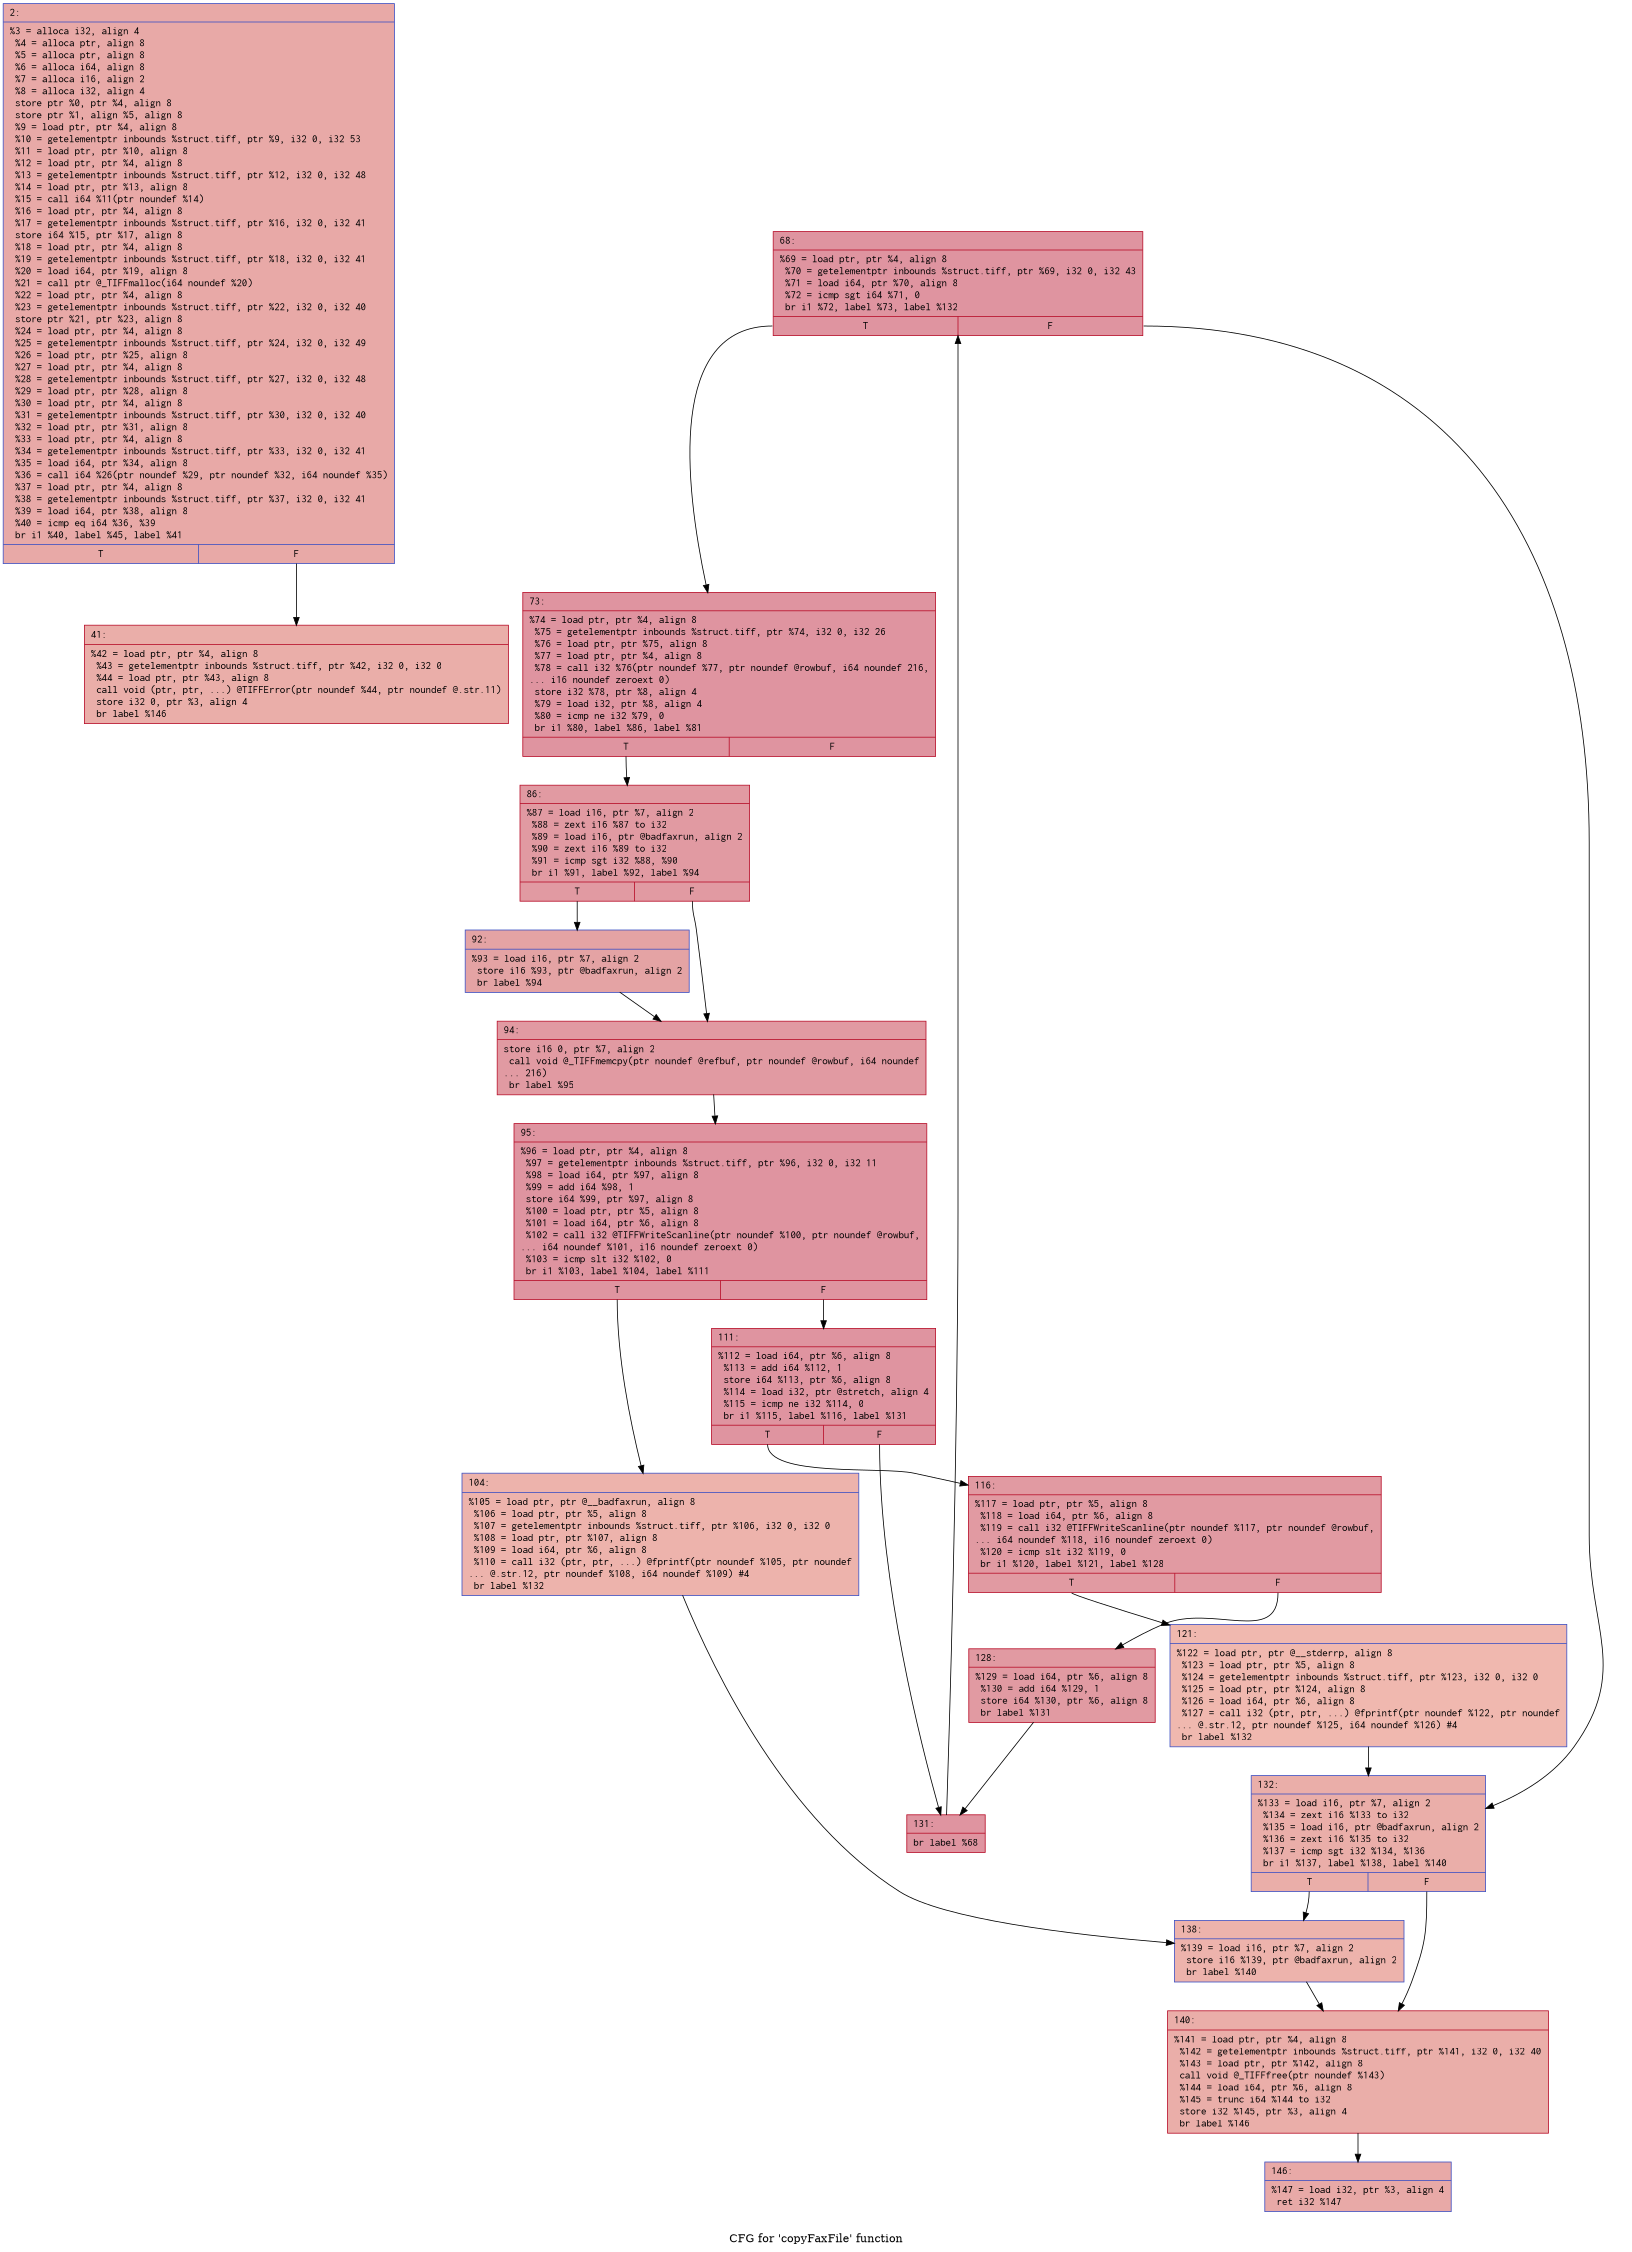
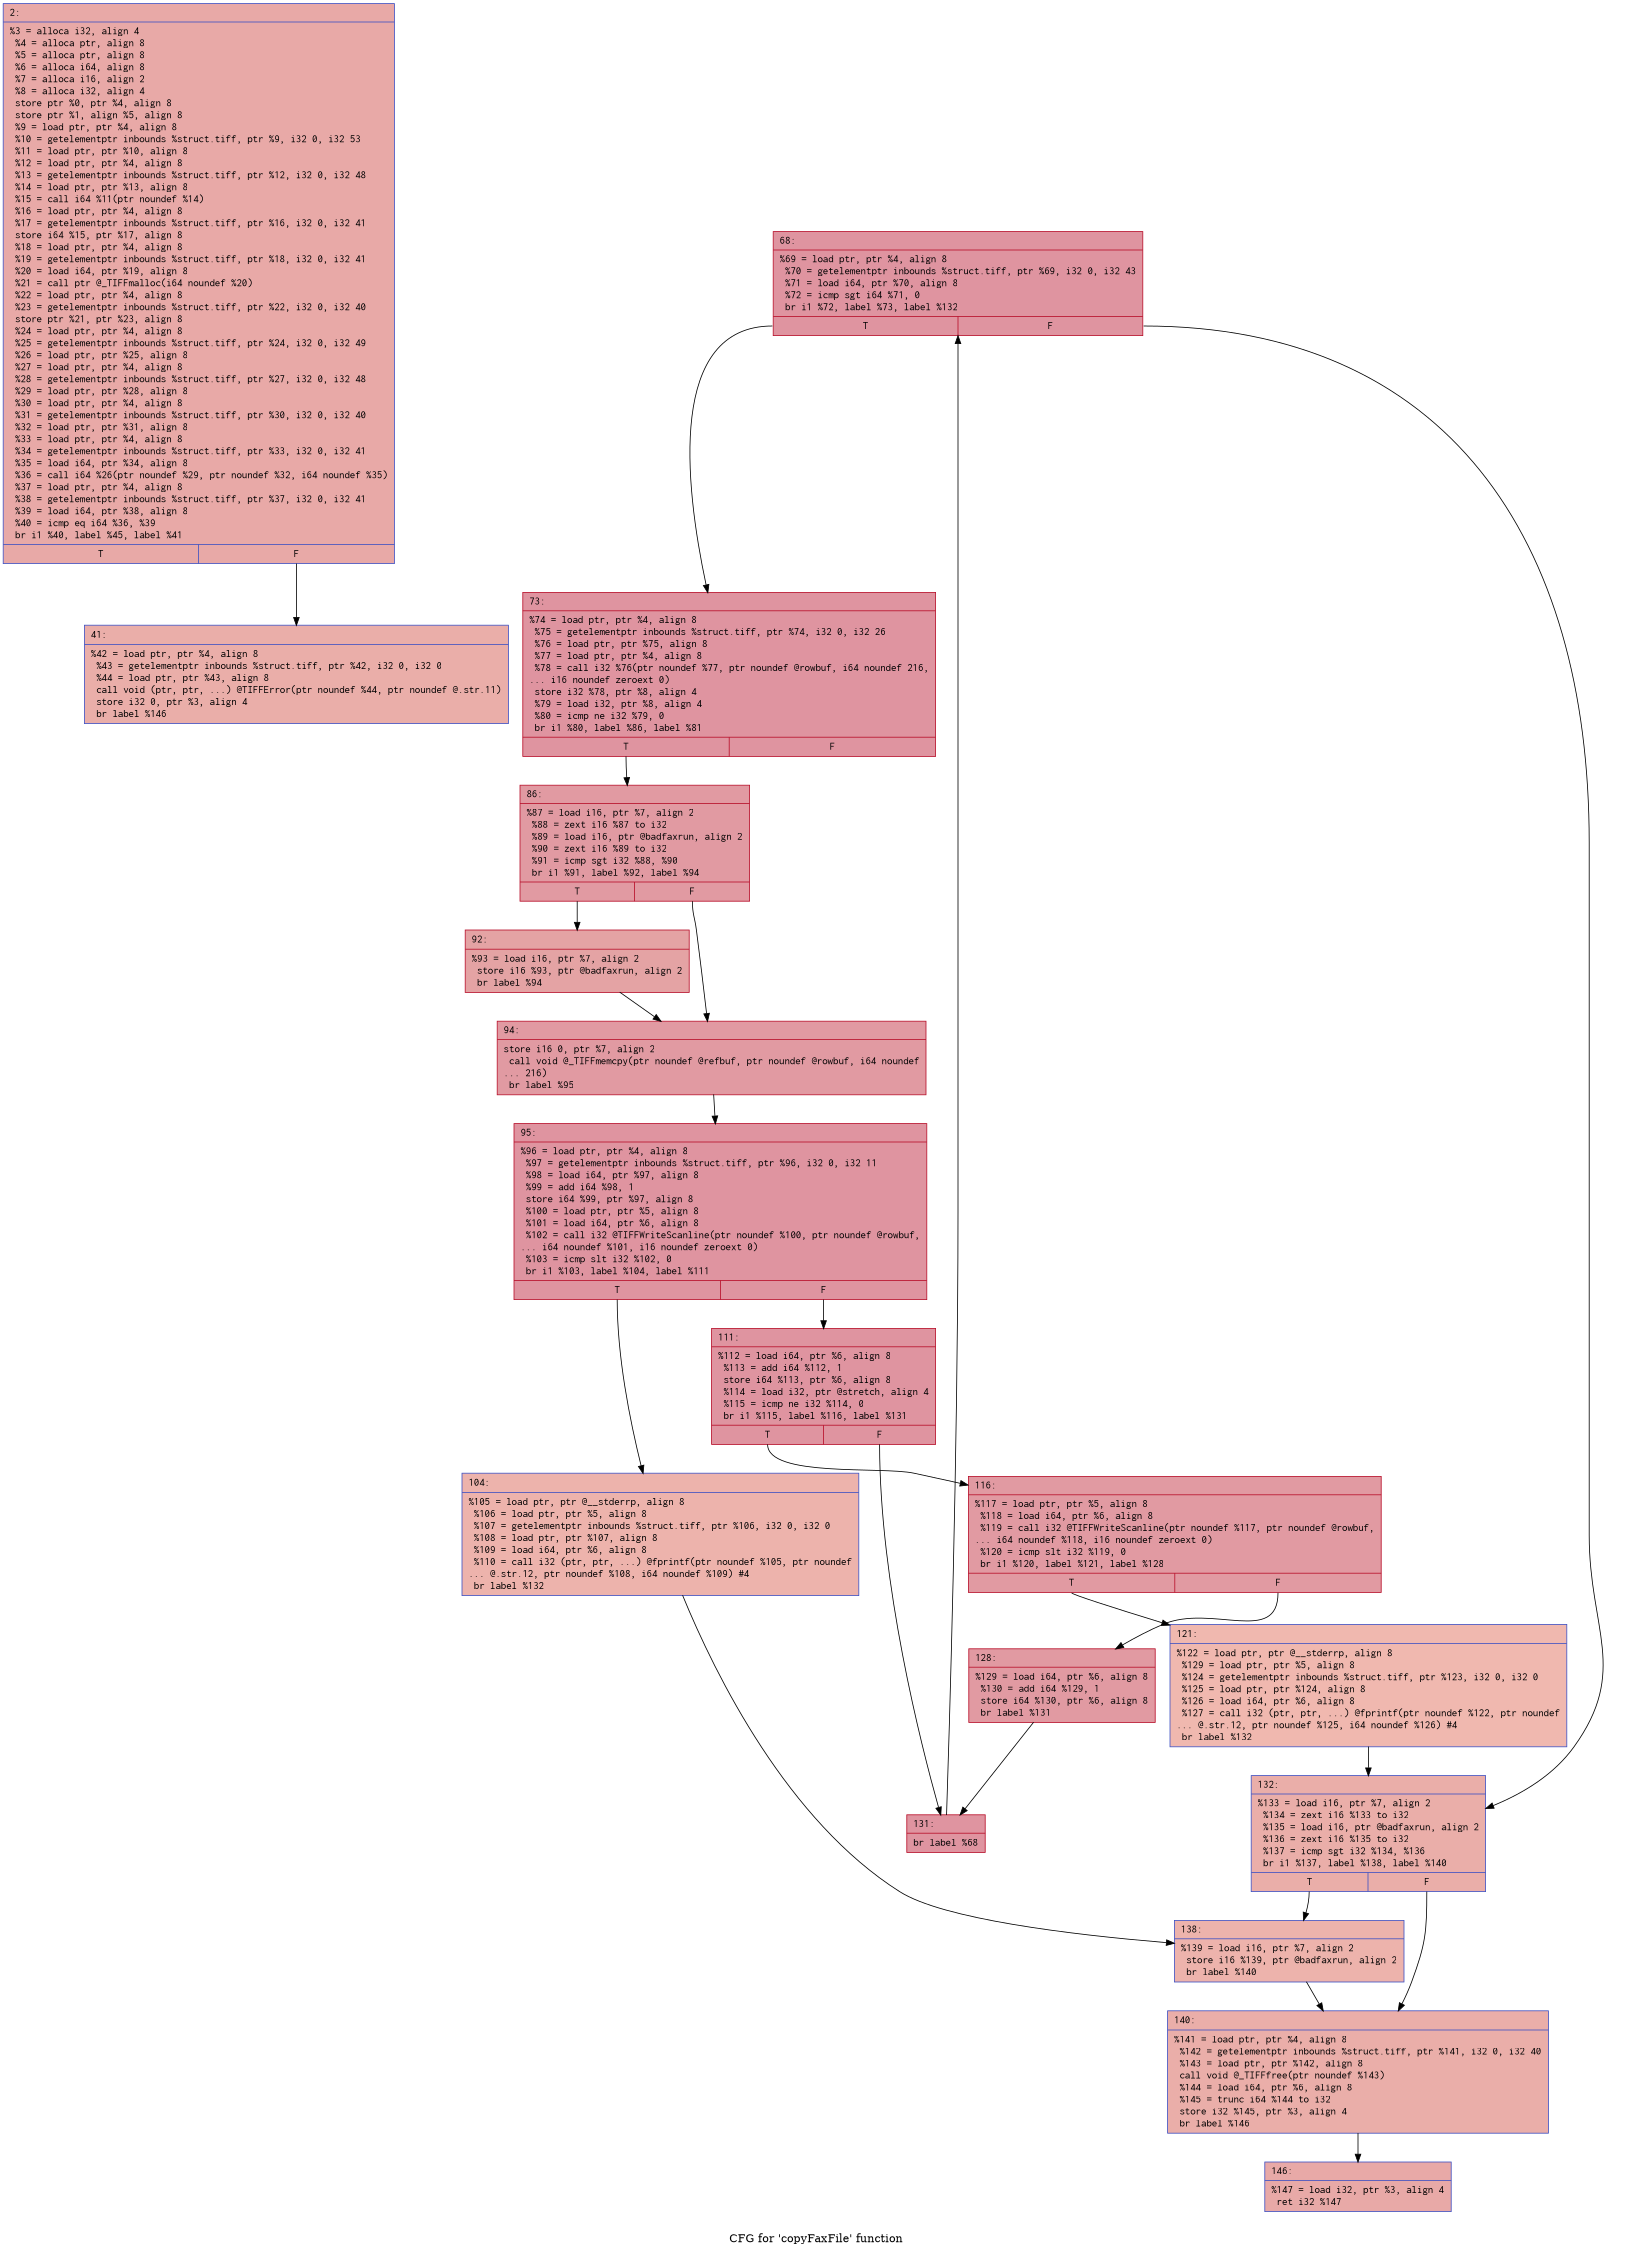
node "41:": color #b70d28ff -> #3d50c3ff
node "92:": color #3d50c3ff -> #b70d28ff
node "104:": text "%105 = load ptr, ptr @__badfaxrun, align 8" -> "%105 = load ptr, ptr @__stderrp, align 8"
node "121:": text "%123 = load ptr, ptr %5, align 8" -> "%129 = load ptr, ptr %5, align 8"
node "140:": color #b70d28ff -> #3d50c3ff
